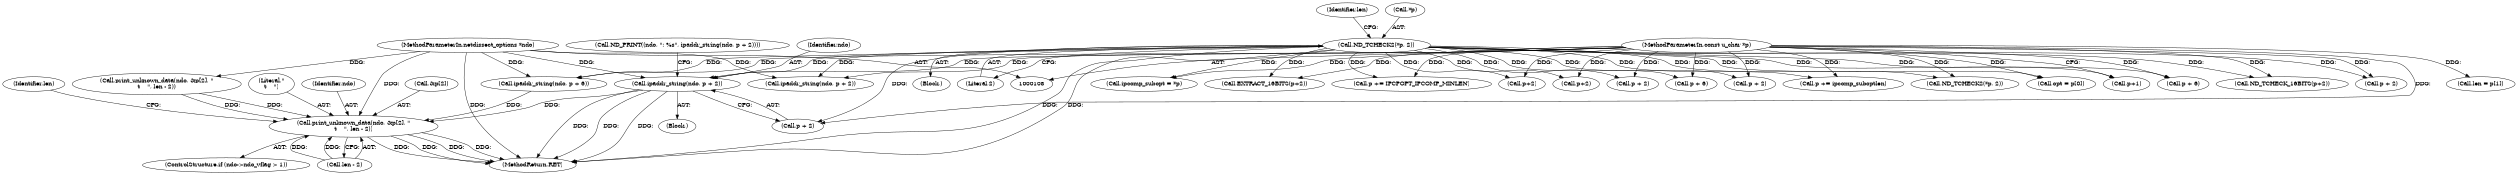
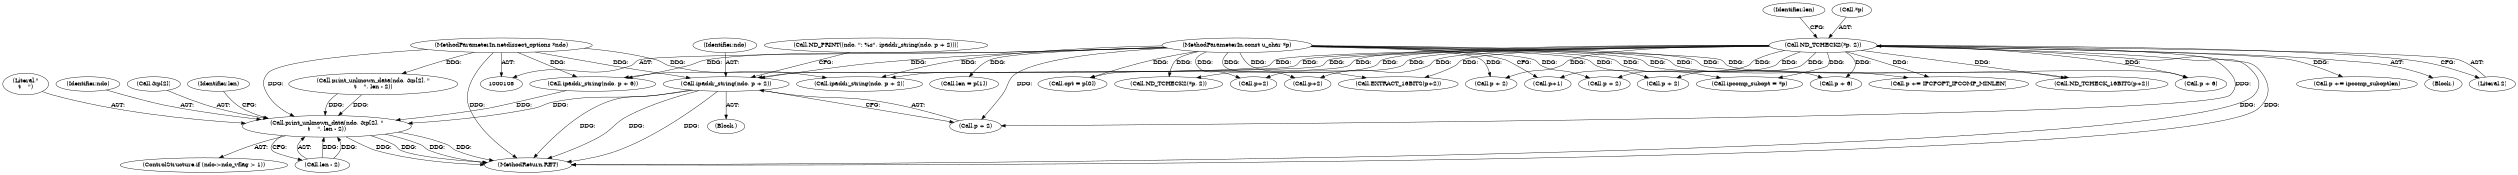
edge "(MethodParameterIn,const u_char *p)" -> "(Call,p += ipcomp_suboptlen)": removed, label "DDG:"
